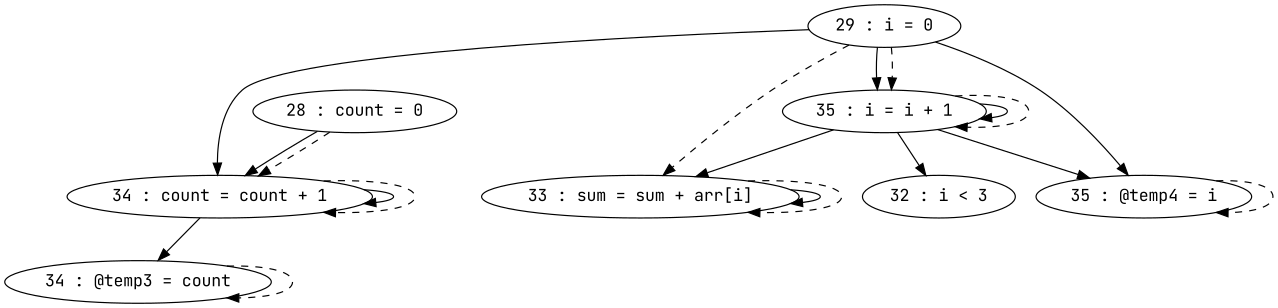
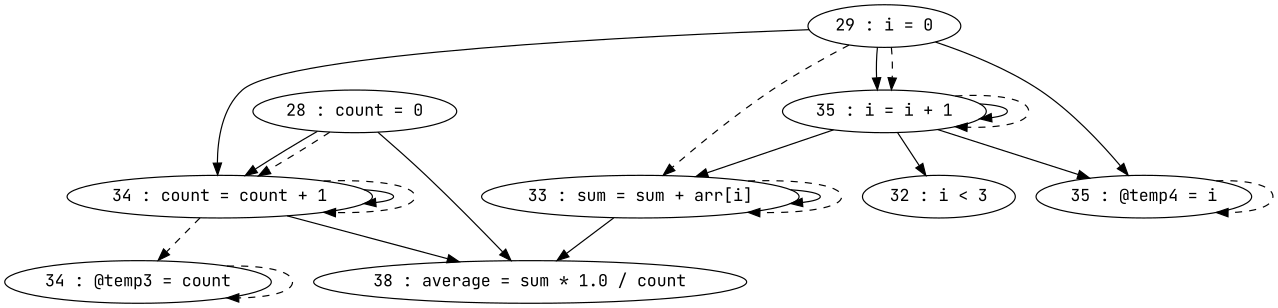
edge "34 : count = count + 1" -> "34 : @temp3 = count": style solid -> dashed
node "38 : average = sum * 1.0 / count": added
